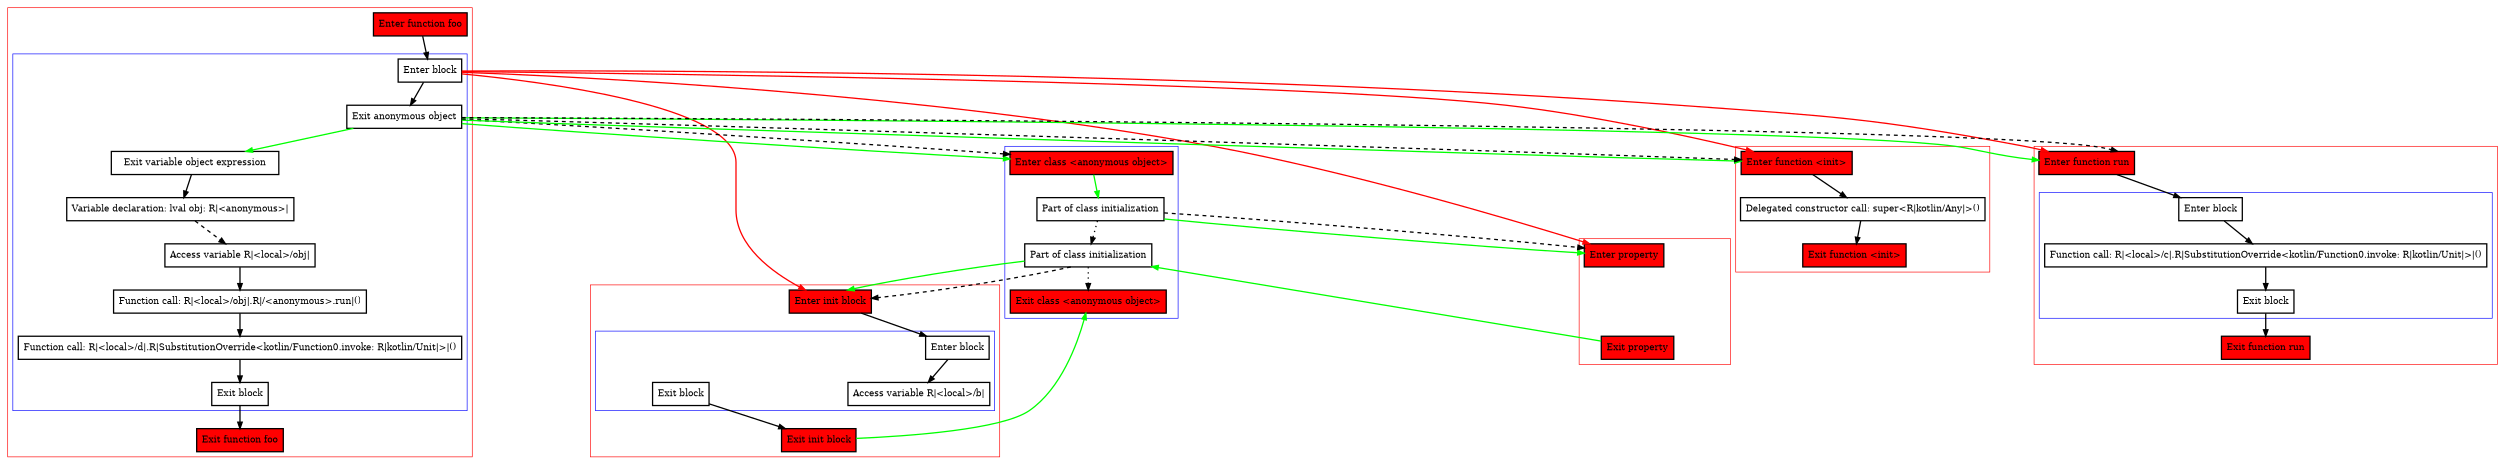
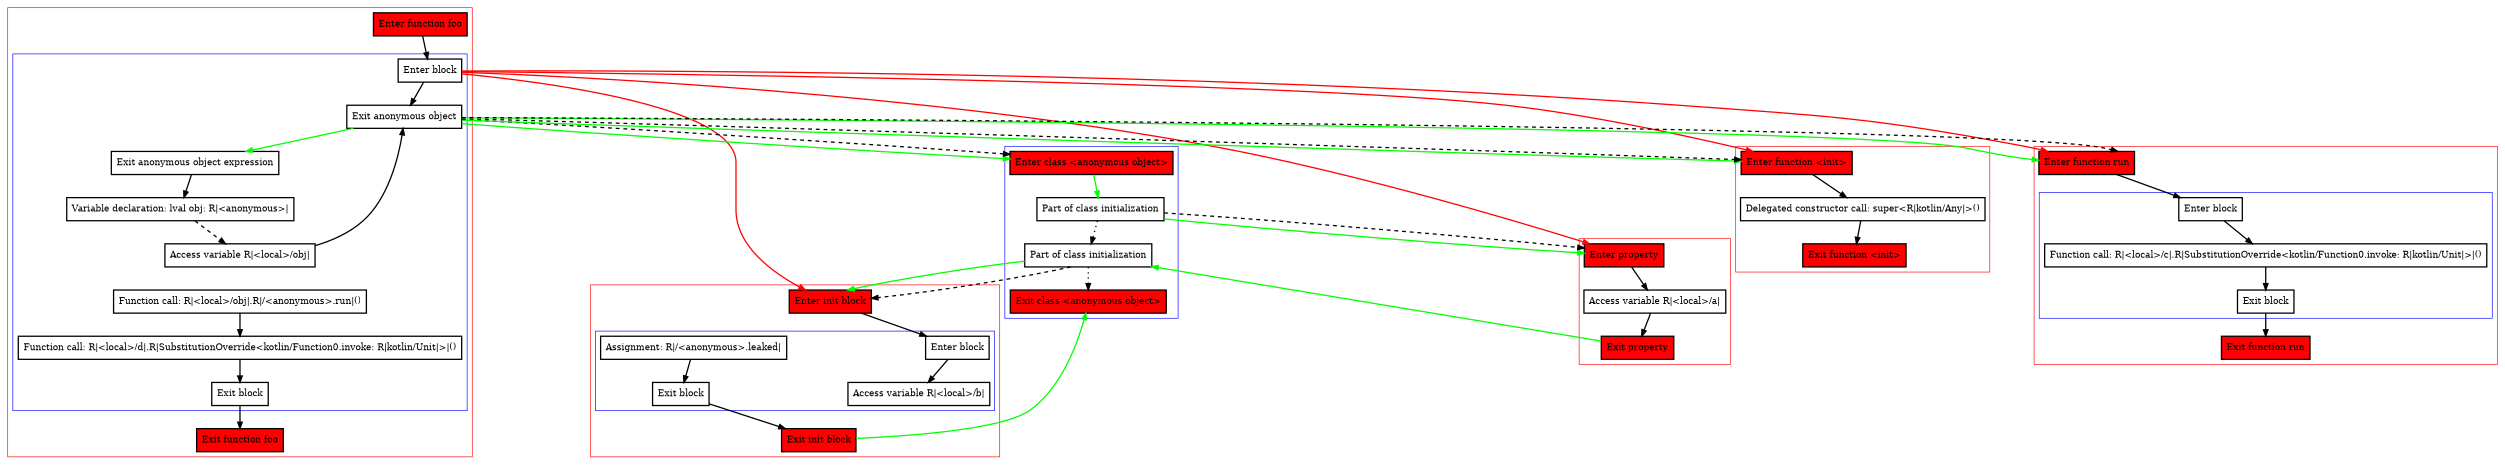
node "Exit variable object expression": label "Exit variable object expression" -> "Exit anonymous object expression"
edge "Access variable R|<local>/obj|" -> "Function call: R|<local>/obj|.R|/<anonymous>.run|()": now "Access variable R|<local>/obj|" -> "Exit anonymous object"
node "Access variable R|<local>/a|": added
node "Assignment: R|/<anonymous>.leaked|": added
